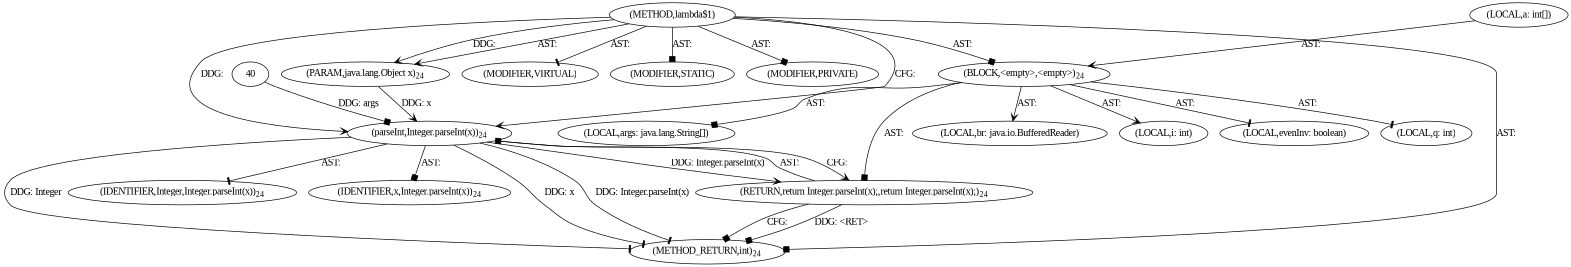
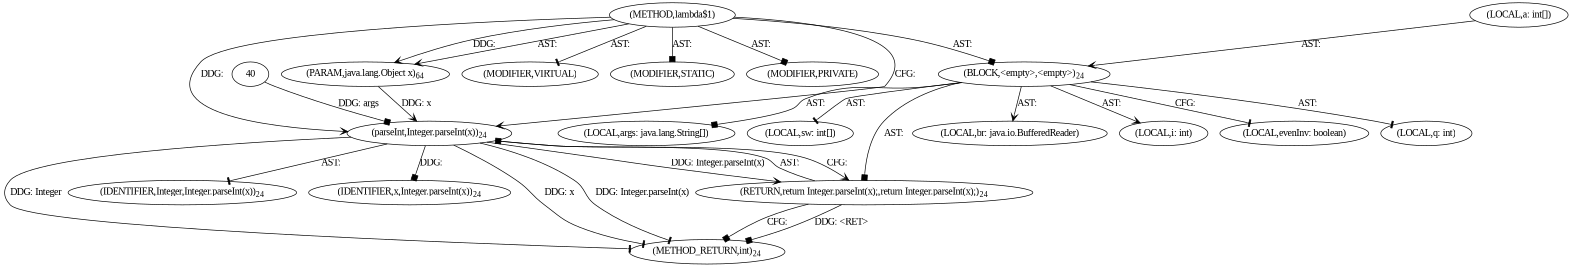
node "(PARAM,java.lang.Object x)": text "24" -> "64"
edge "(BLOCK,<empty>,<empty>)" -> "(LOCAL,evenInv: boolean)": label "AST: " -> "CFG: "
edge "(METHOD,lambda$1)" -> "(METHOD_RETURN,int)": removed, label "AST:"
node "(LOCAL,sw: int[])": added
edge "(parseInt,Integer.parseInt(x))" -> "(IDENTIFIER,x,Integer.parseInt(x))": label "AST: " -> "DDG: "
